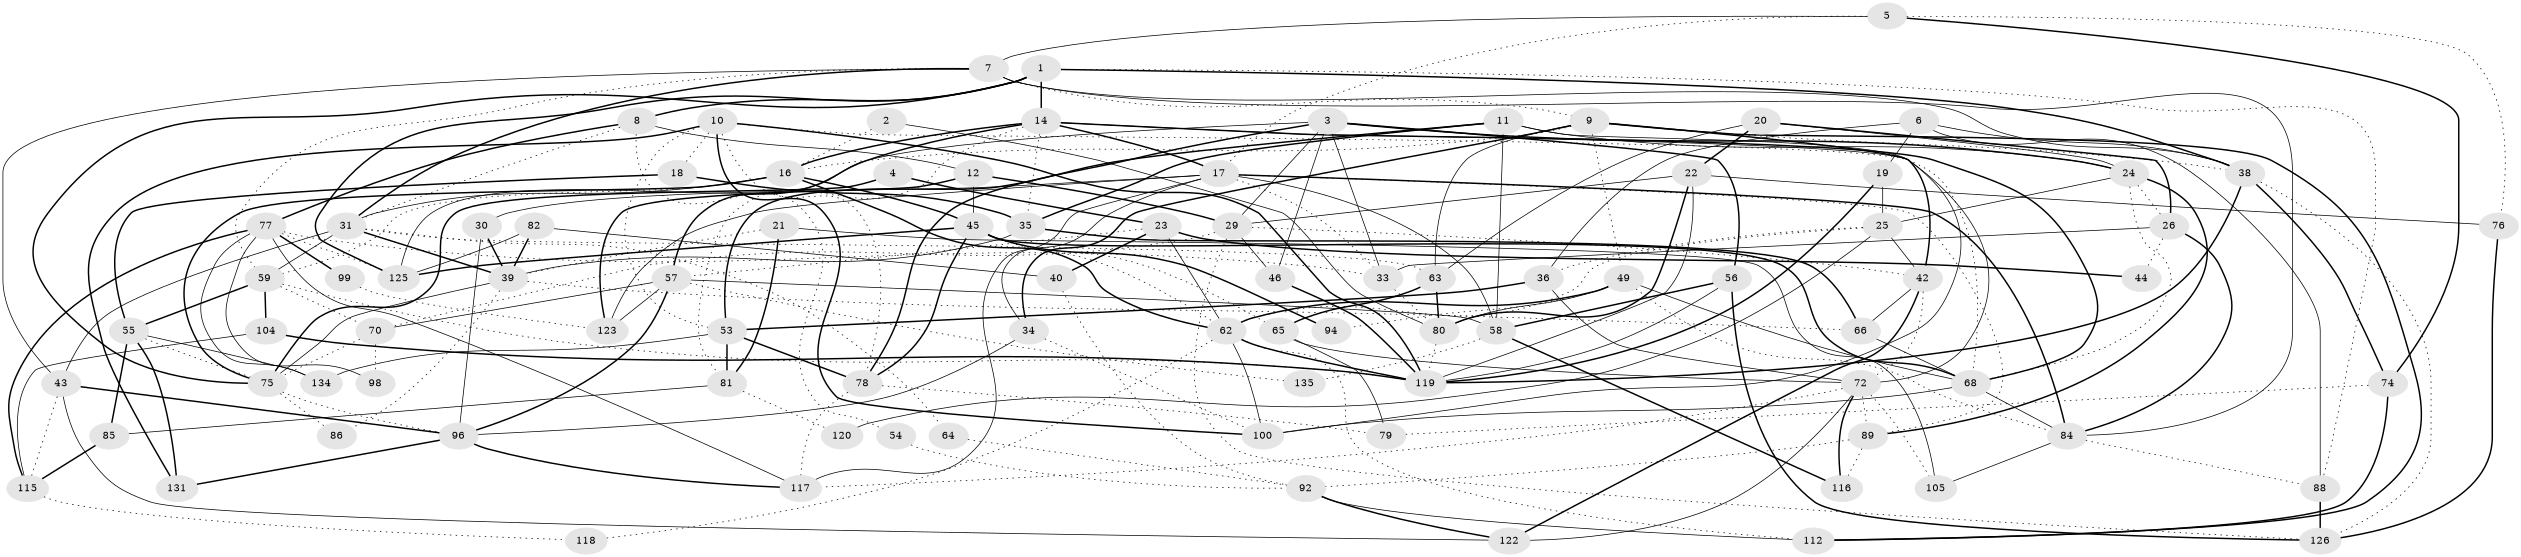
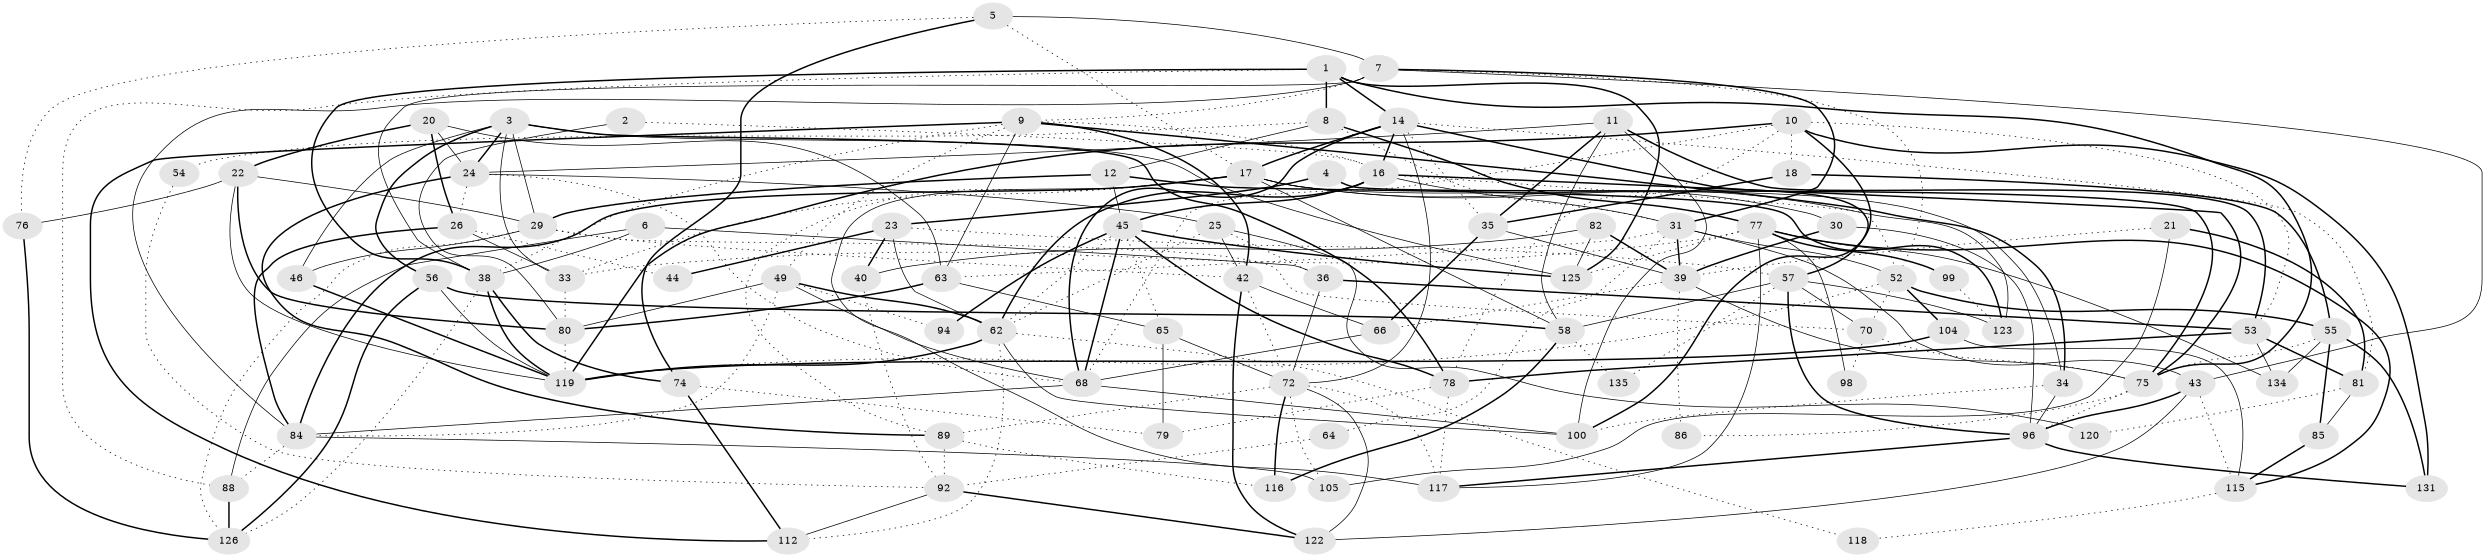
node "19": removed
node "59": label "59" -> "52"
edge "63" -- "65": style bold -> solid
